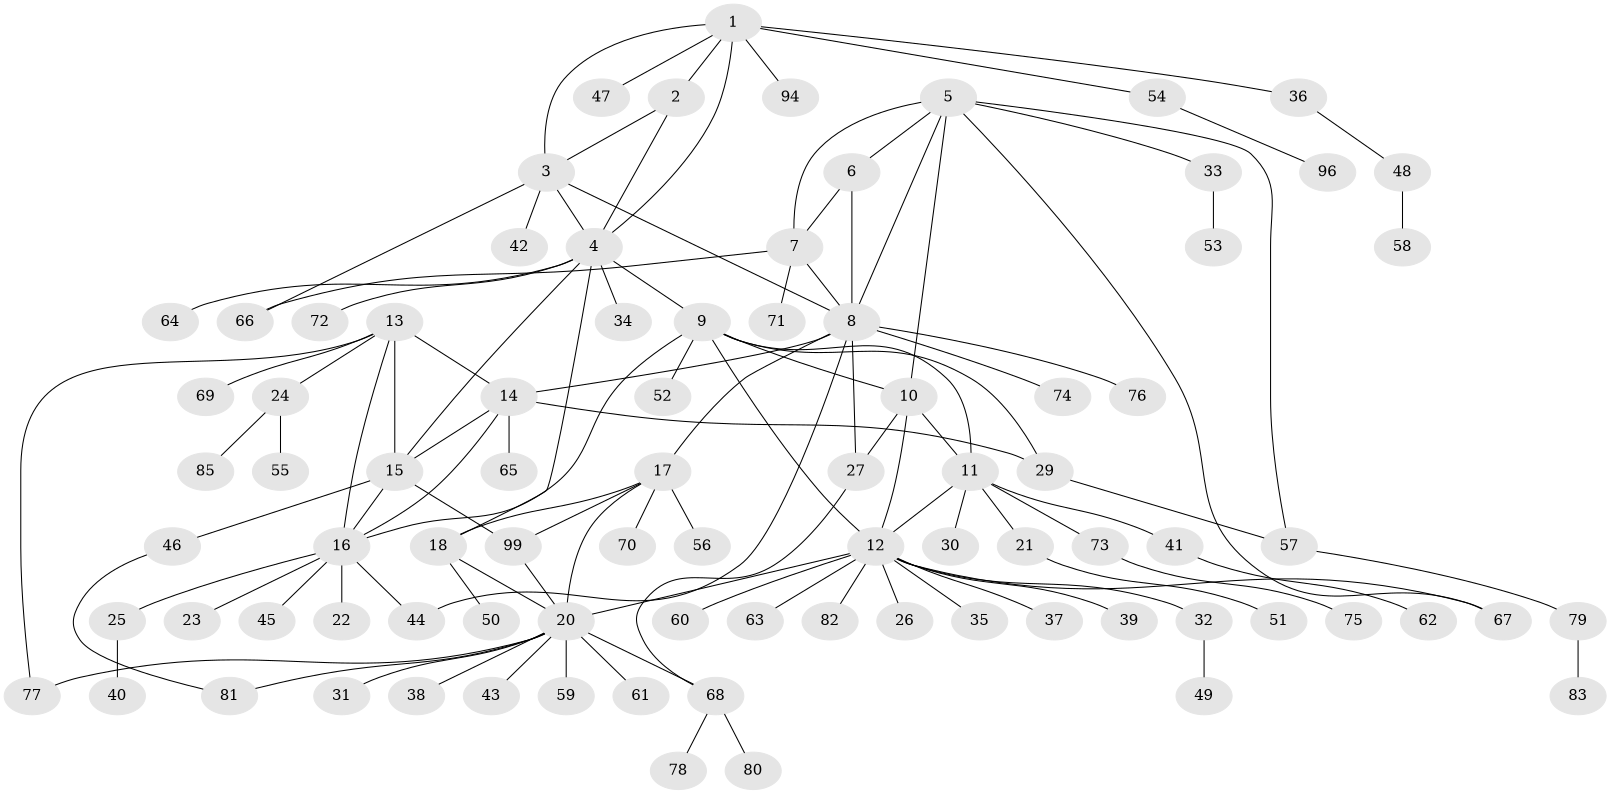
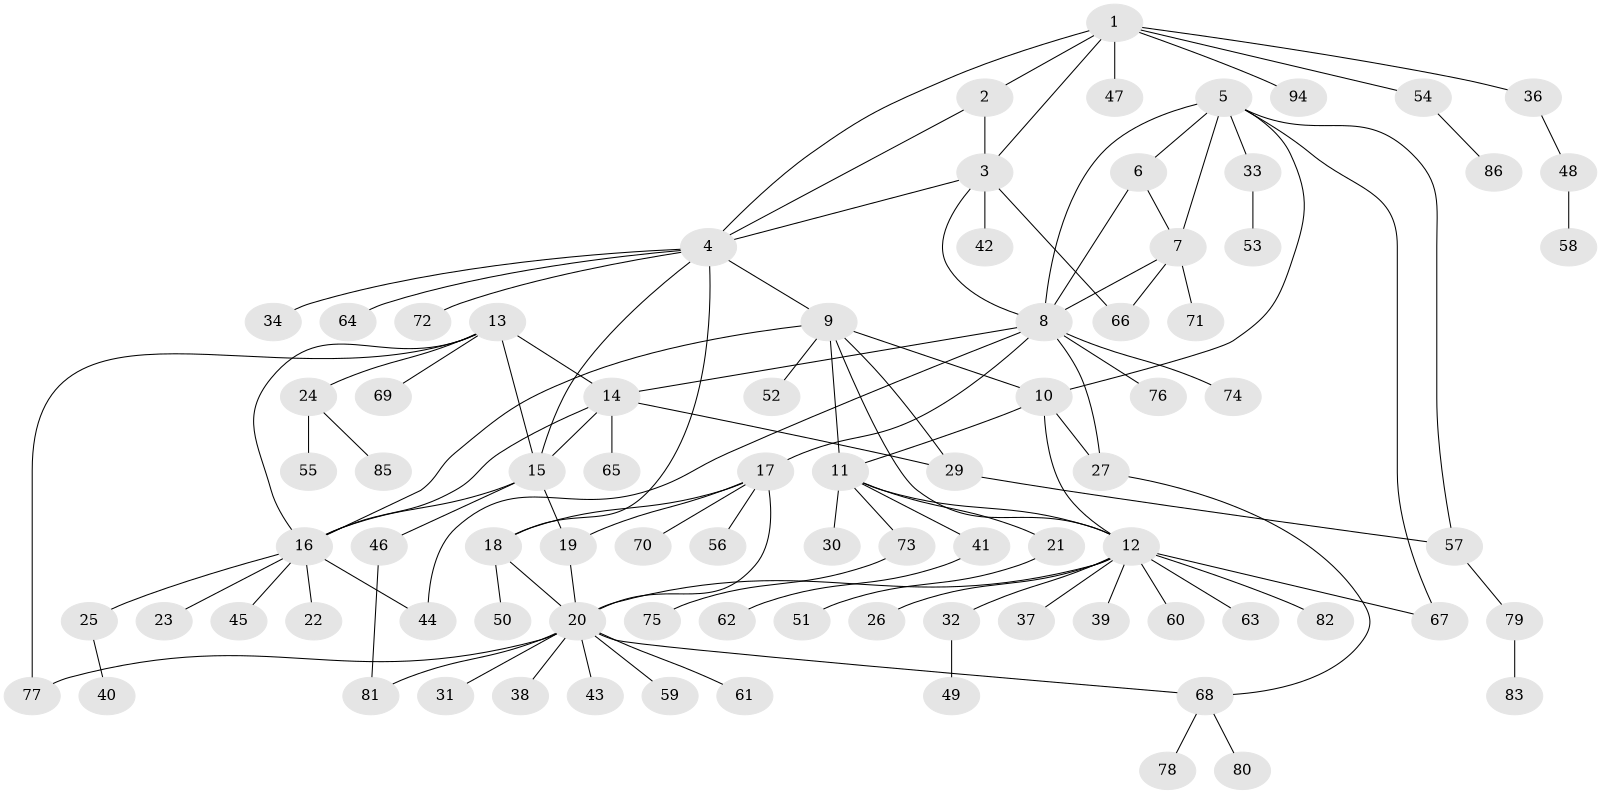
node "96": label "96" -> "86"
node "99": label "99" -> "19"
node "35": removed
